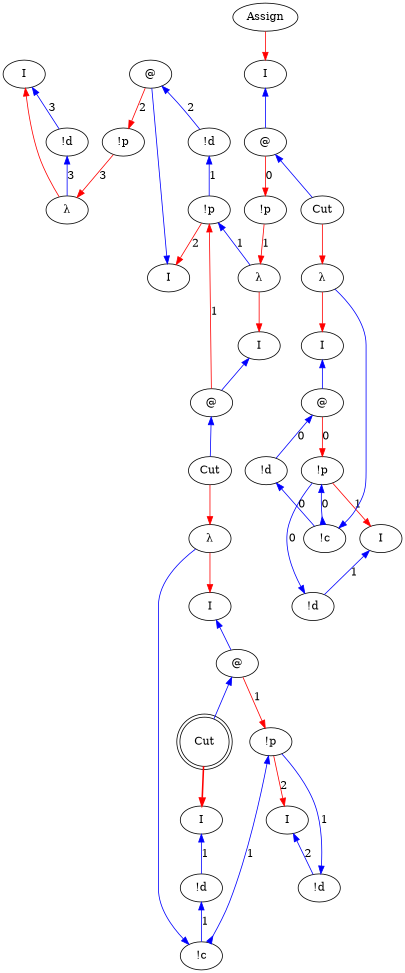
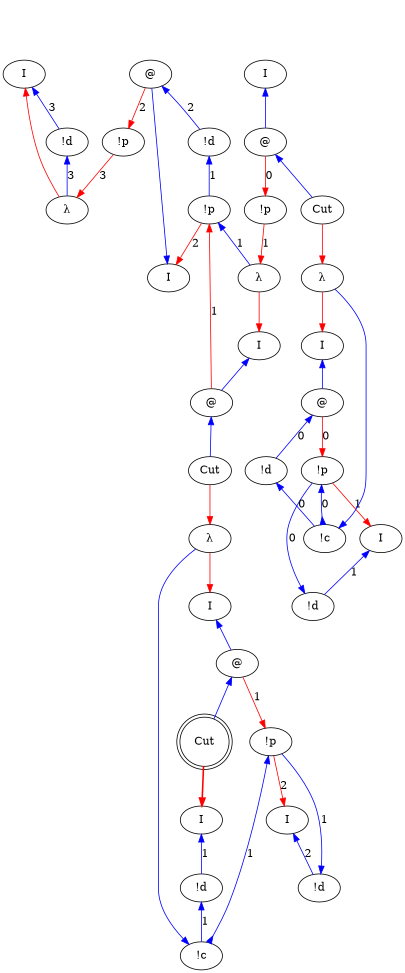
node "Assign": removed
